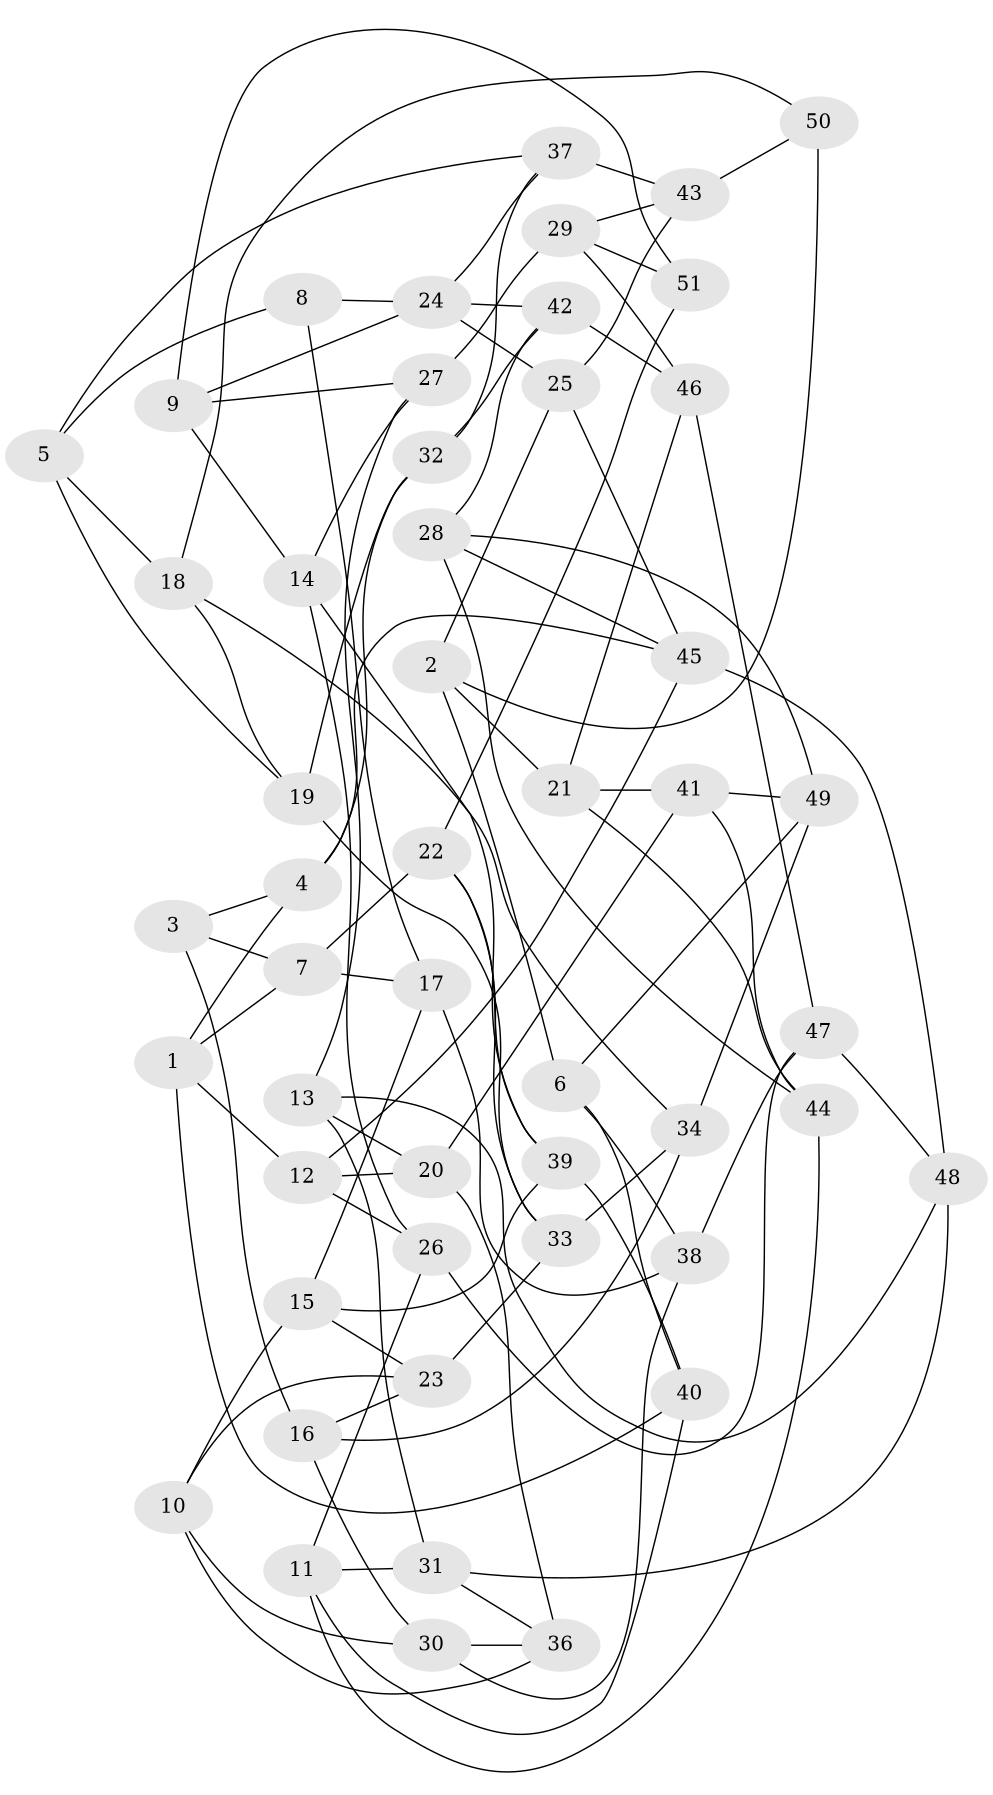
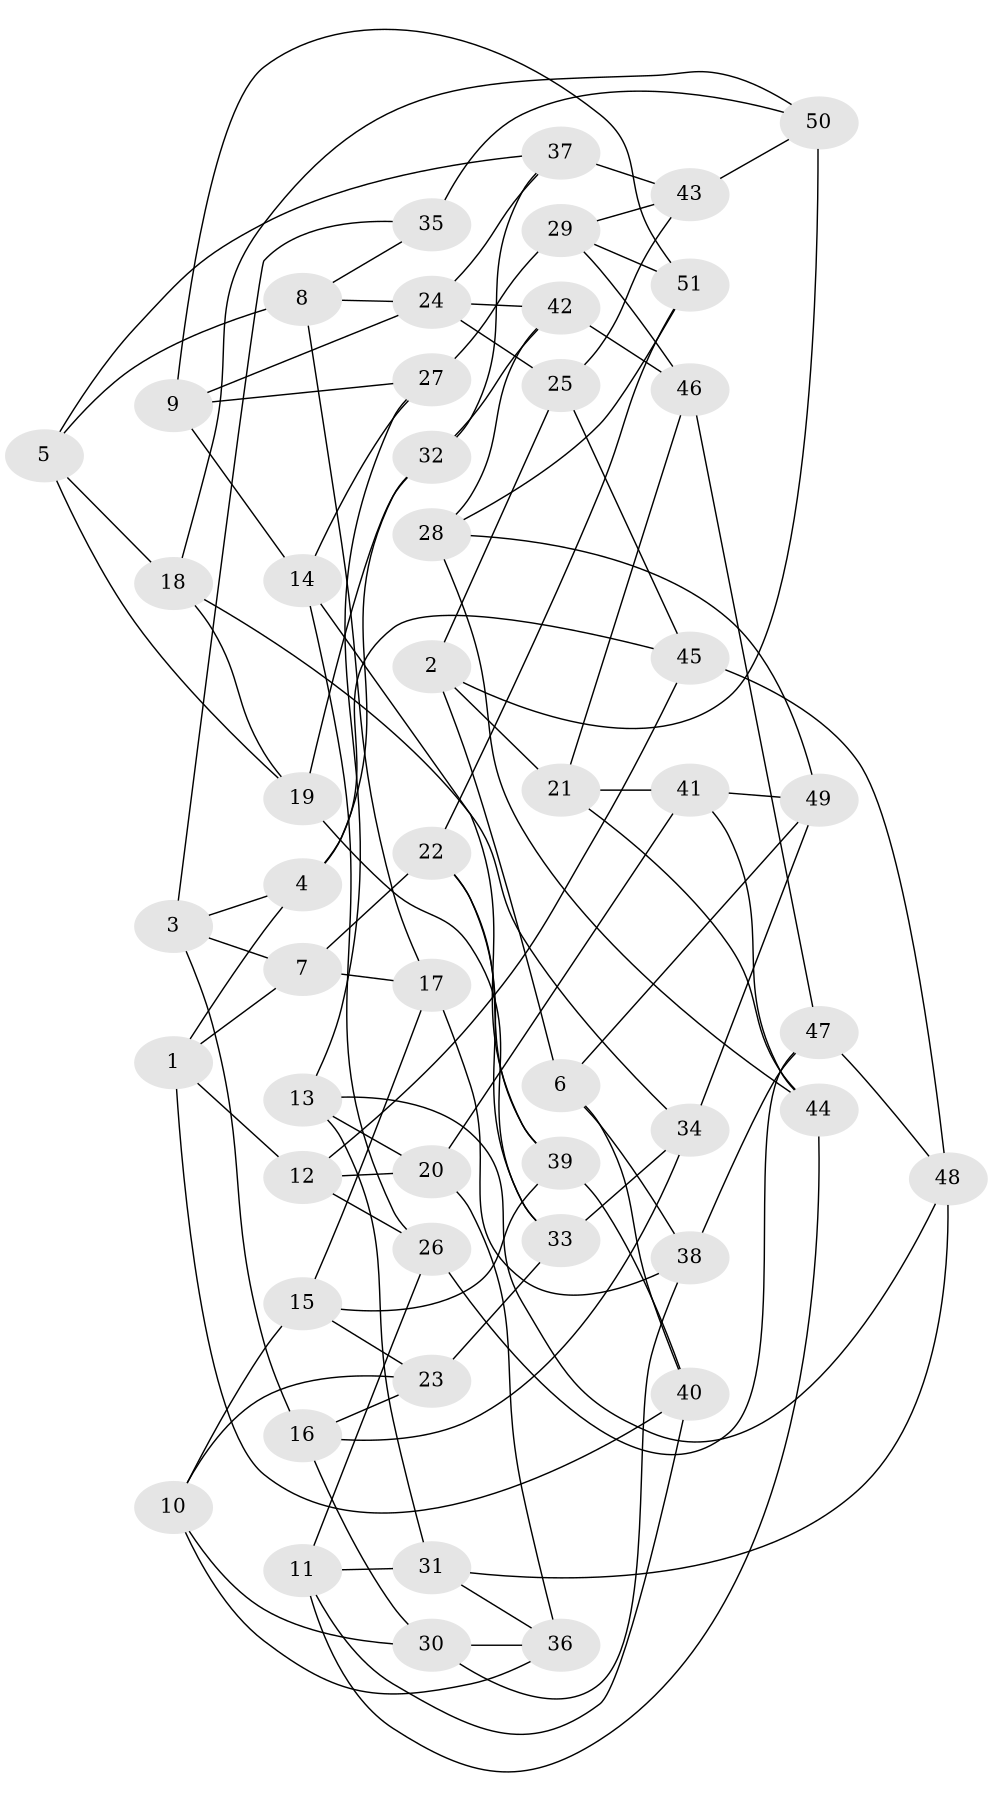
node "35": added
edge "28" -- "45": now "28" -- "51"
